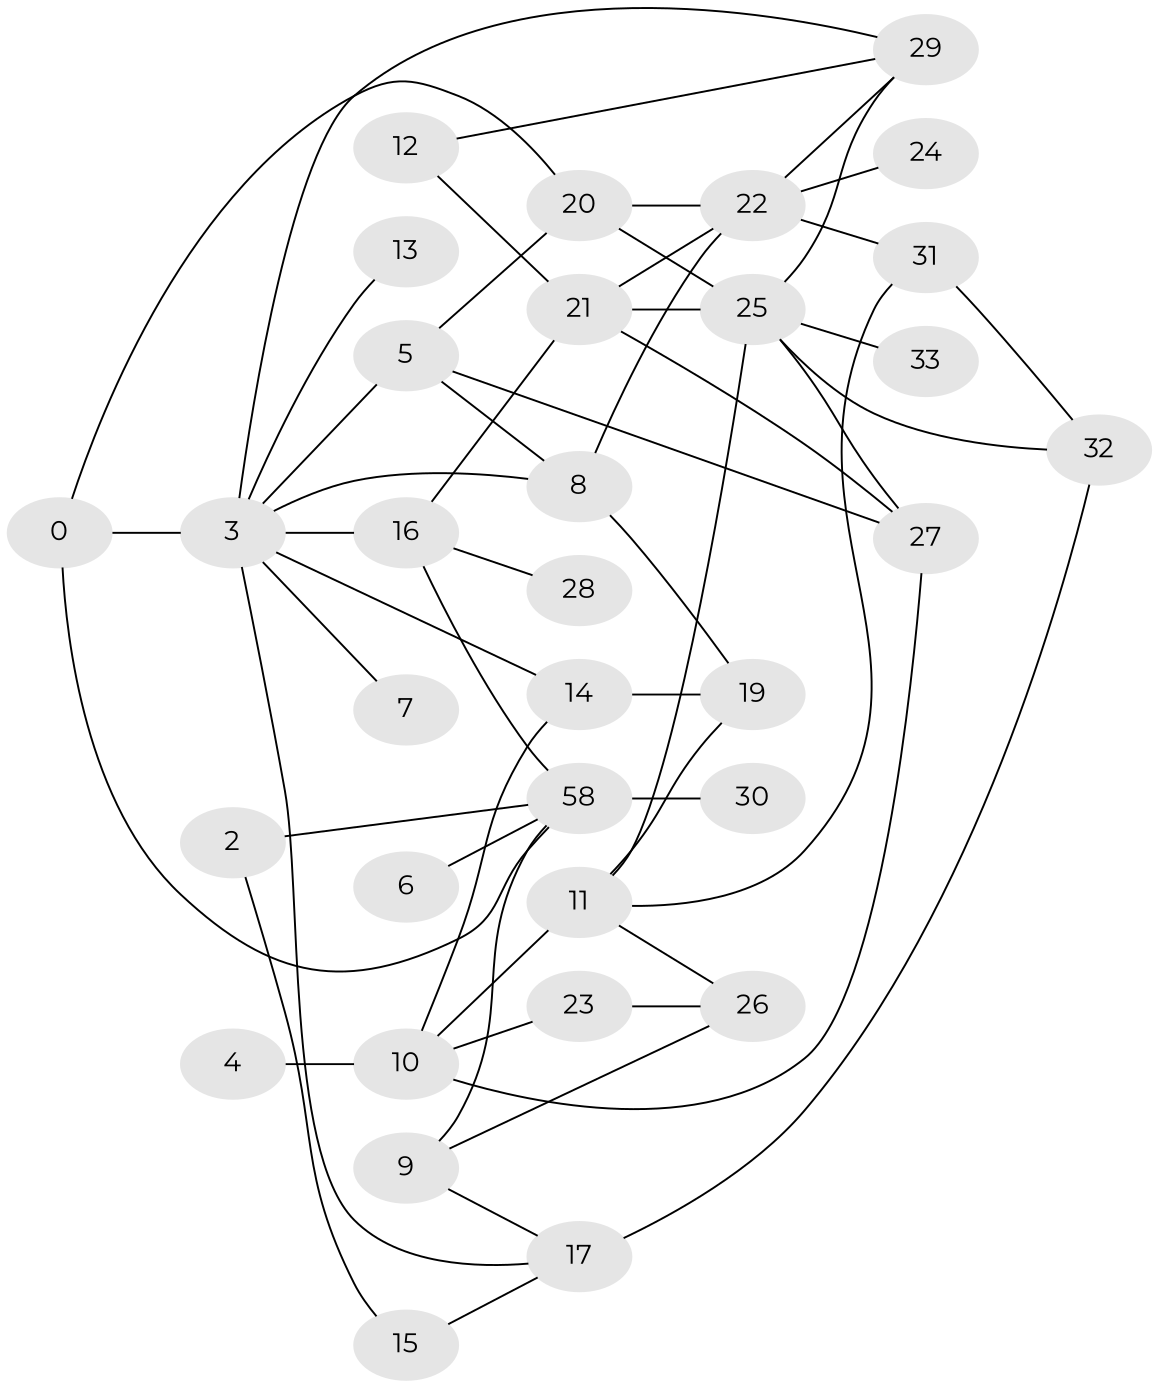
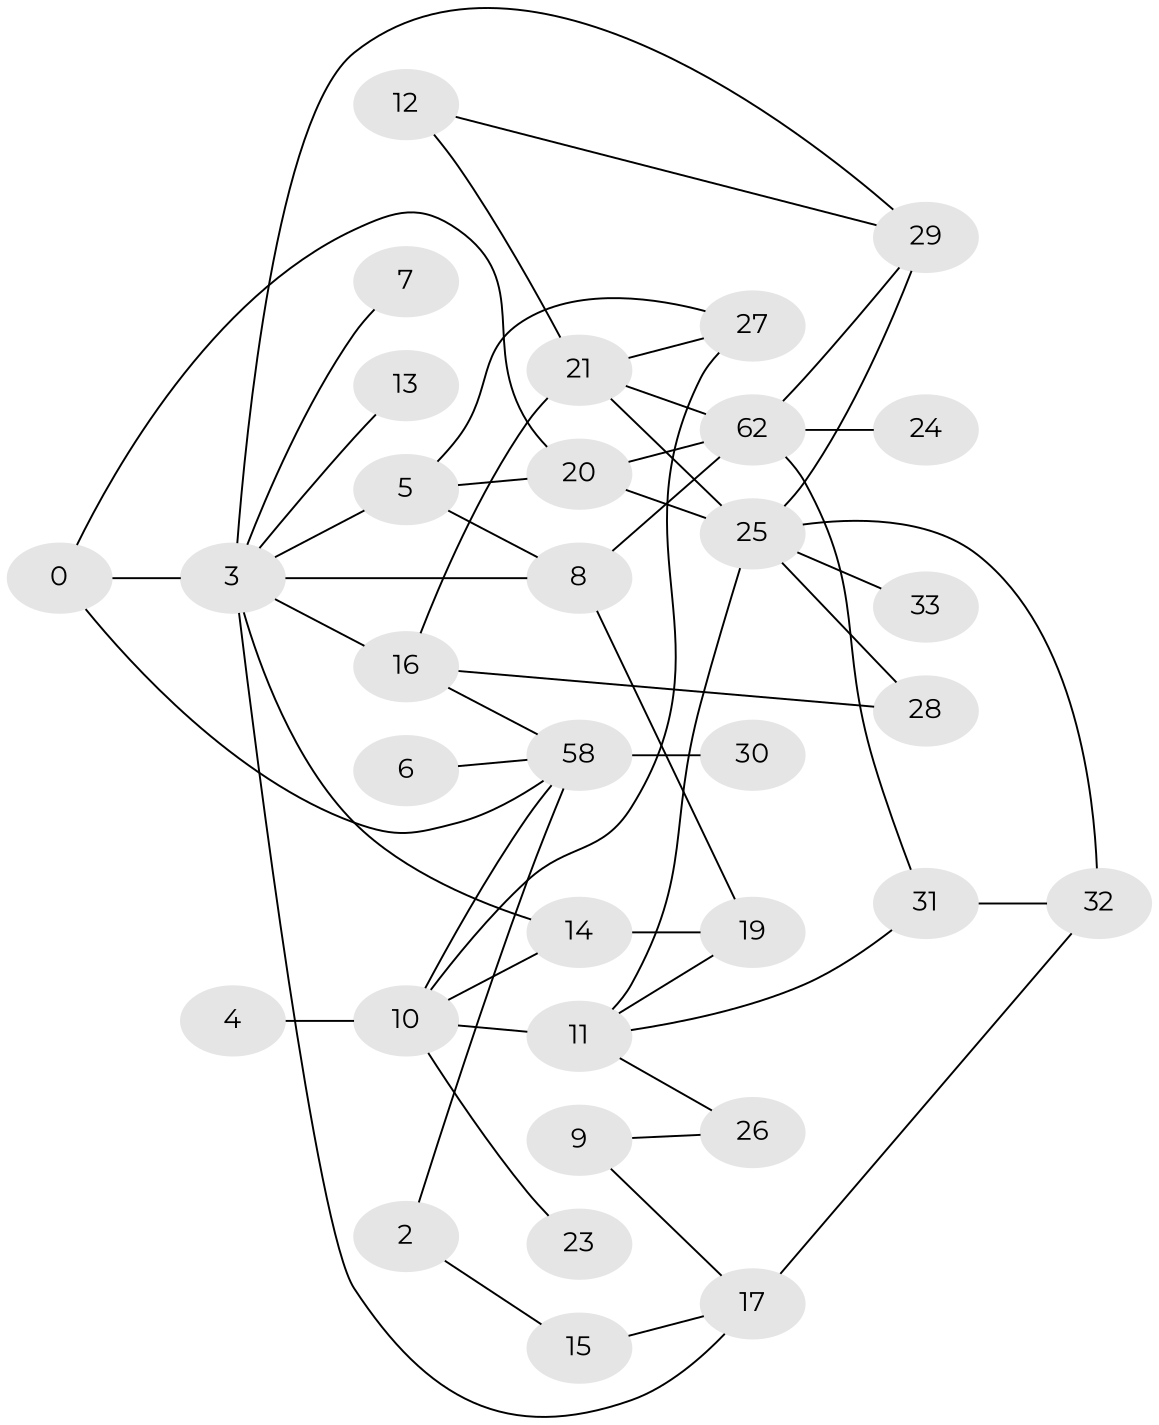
node "22": label "22" -> "62"
edge "25" -- "27": now "25" -- "28"
edge "23" -- "26": removed
edge "58" -- "9": now "58" -- "10"
